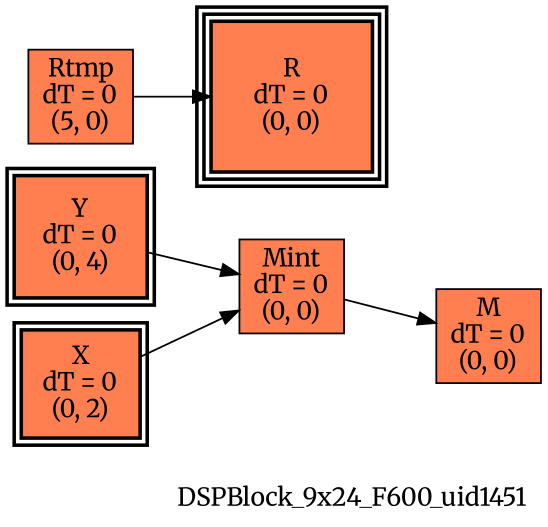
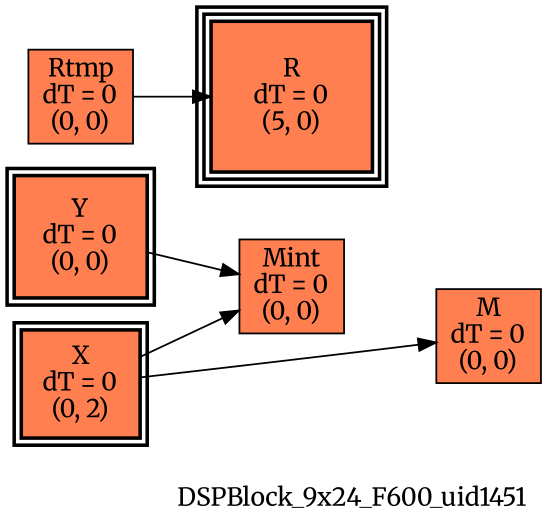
node "Rtmp dT = 0 (5, 0)": label "Rtmp dT = 0 (5, 0)" -> "Rtmp dT = 0 (0, 0)"
node "R dT = 0 (0, 0)": label "R dT = 0 (0, 0)" -> "R dT = 0 (5, 0)"
node "Y dT = 0 (0, 4)": label "Y dT = 0 (0, 4)" -> "Y dT = 0 (0, 0)"
edge "Mint dT = 0 (0, 0)" -> "M dT = 0 (0, 0)": now "X dT = 0 (0, 2)" -> "M dT = 0 (0, 0)"
